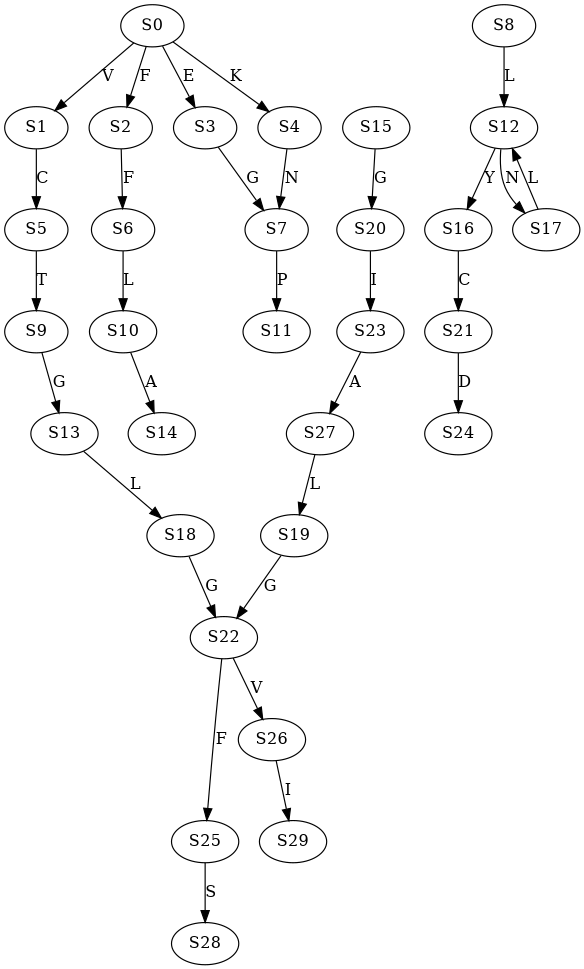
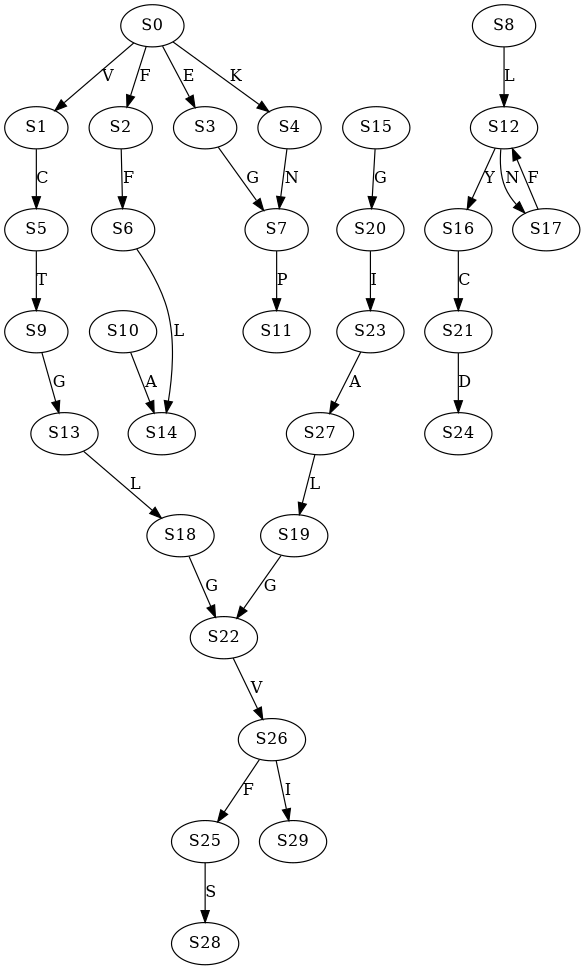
edge "S17" -> "S12": label "L" -> "F"
edge "S6" -> "S10": now "S6" -> "S14"
edge "S22" -> "S25": now "S26" -> "S25"
